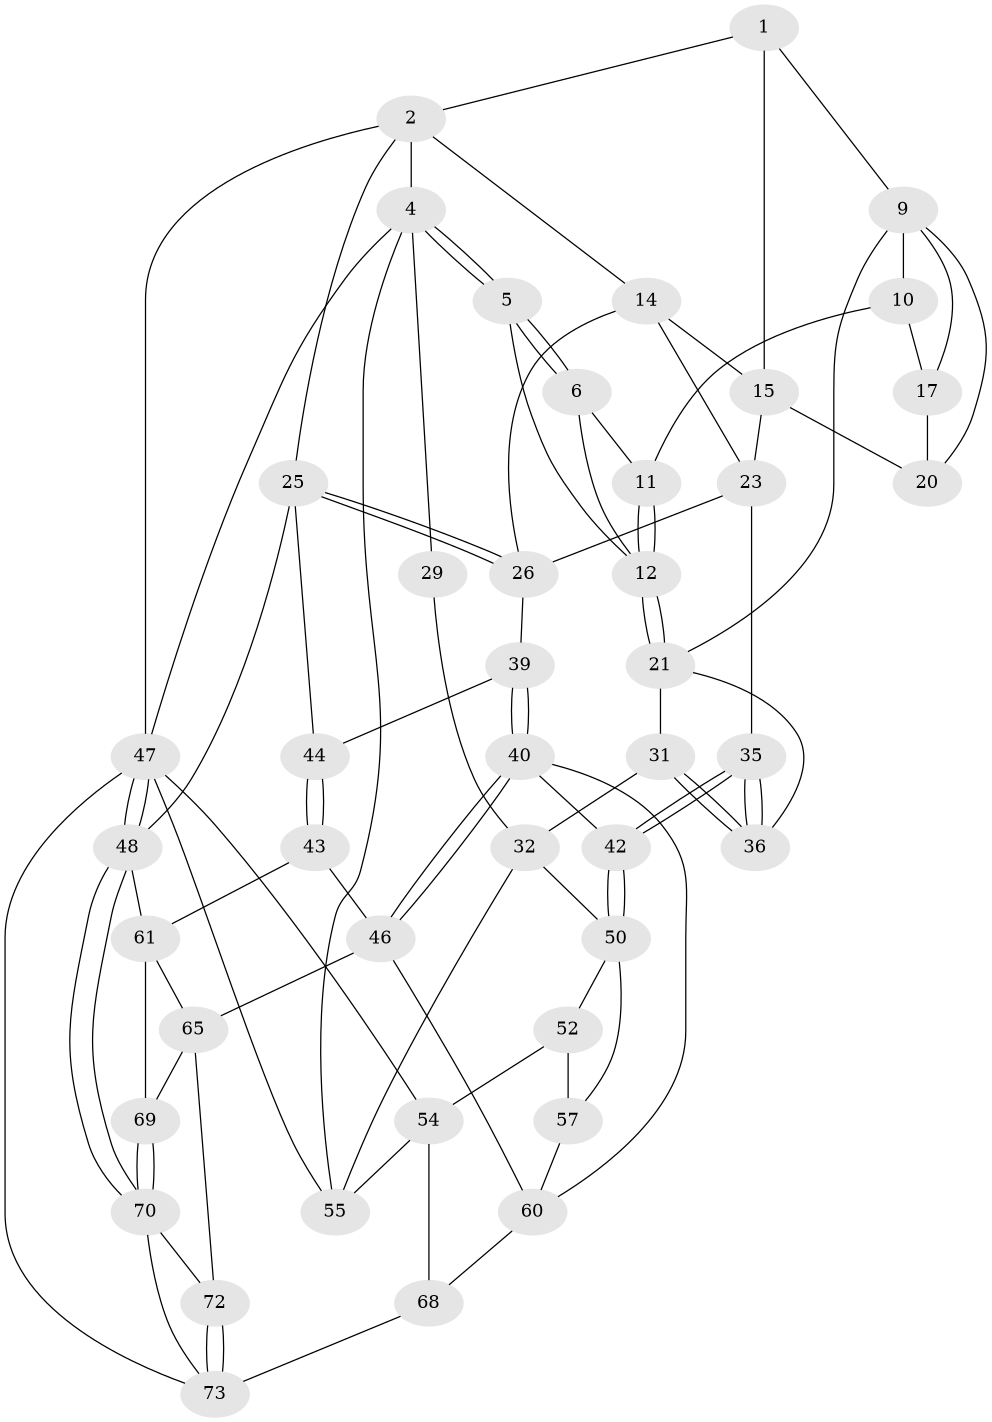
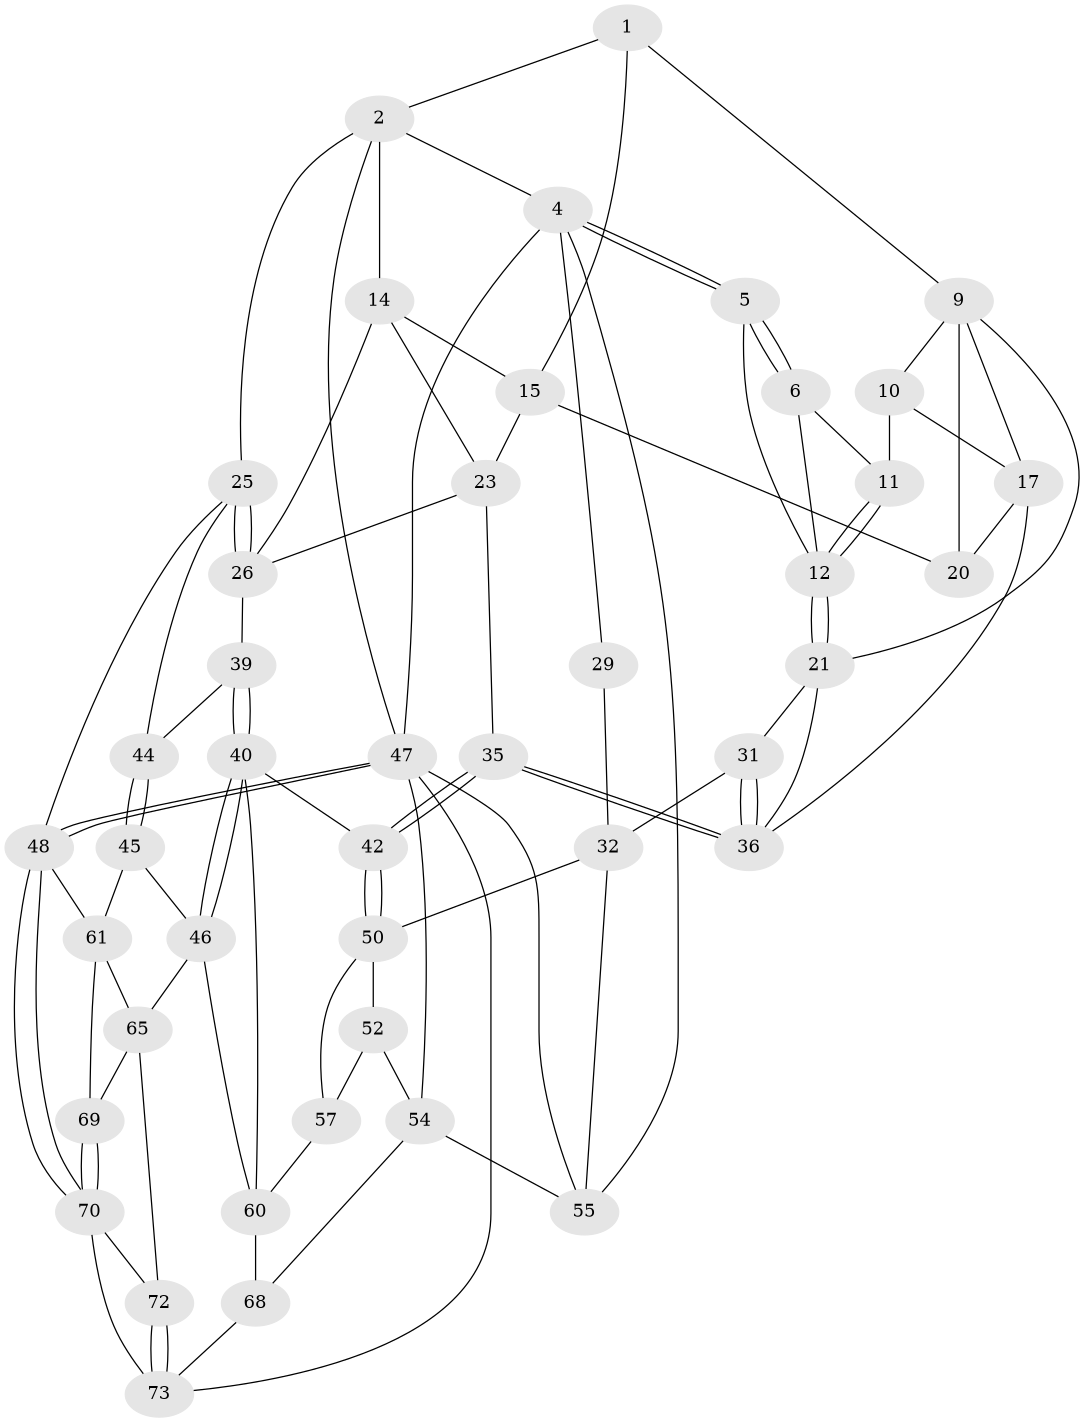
edge "17" -- "36": added
node "43": label "43" -> "45"
